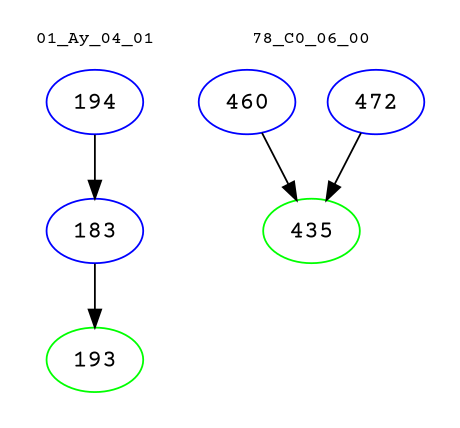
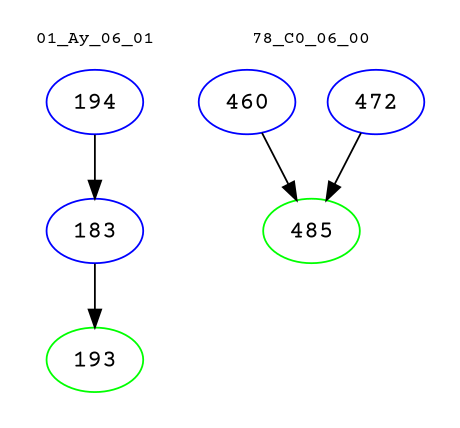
cluster "01_Ay_04_01": label "01_Ay_04_01" -> "01_Ay_06_01"
node "435": label "435" -> "485"
